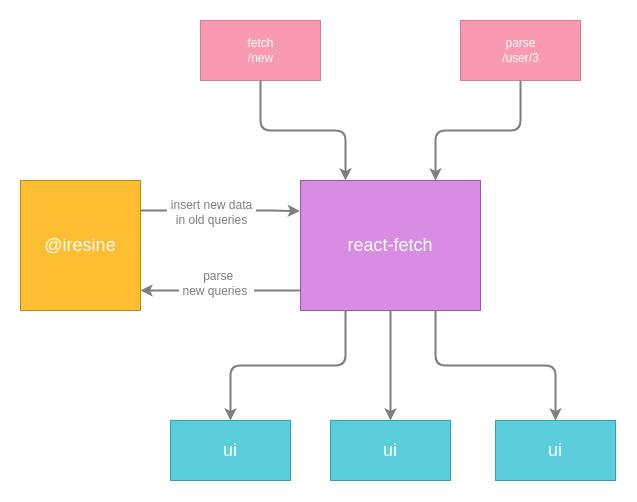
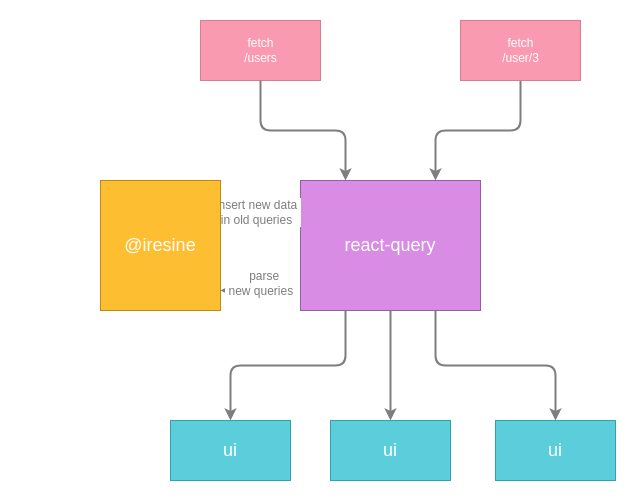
node "fetch /new": label "fetch /new" -> "fetch /users"
node "parse /user/3": label "parse /user/3" -> "fetch /user/3"
node "@iresine": moved (81, 246) -> (161, 246)
node "react-fetch": label "react-fetch" -> "react-query"
